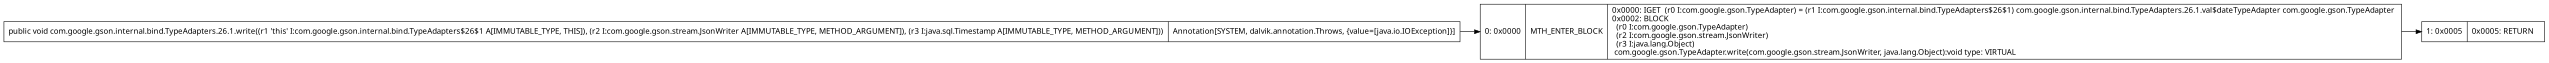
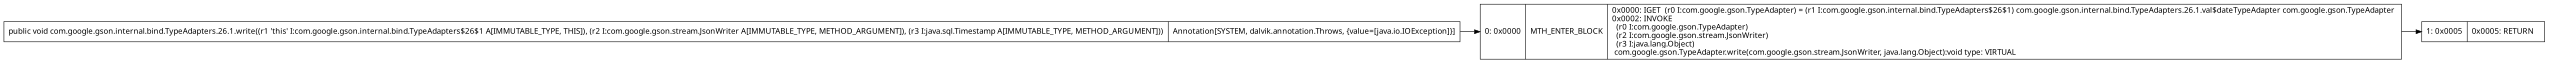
node "0: 0x0000": text "0x0002: BLOCK" -> "0x0002: INVOKE"
